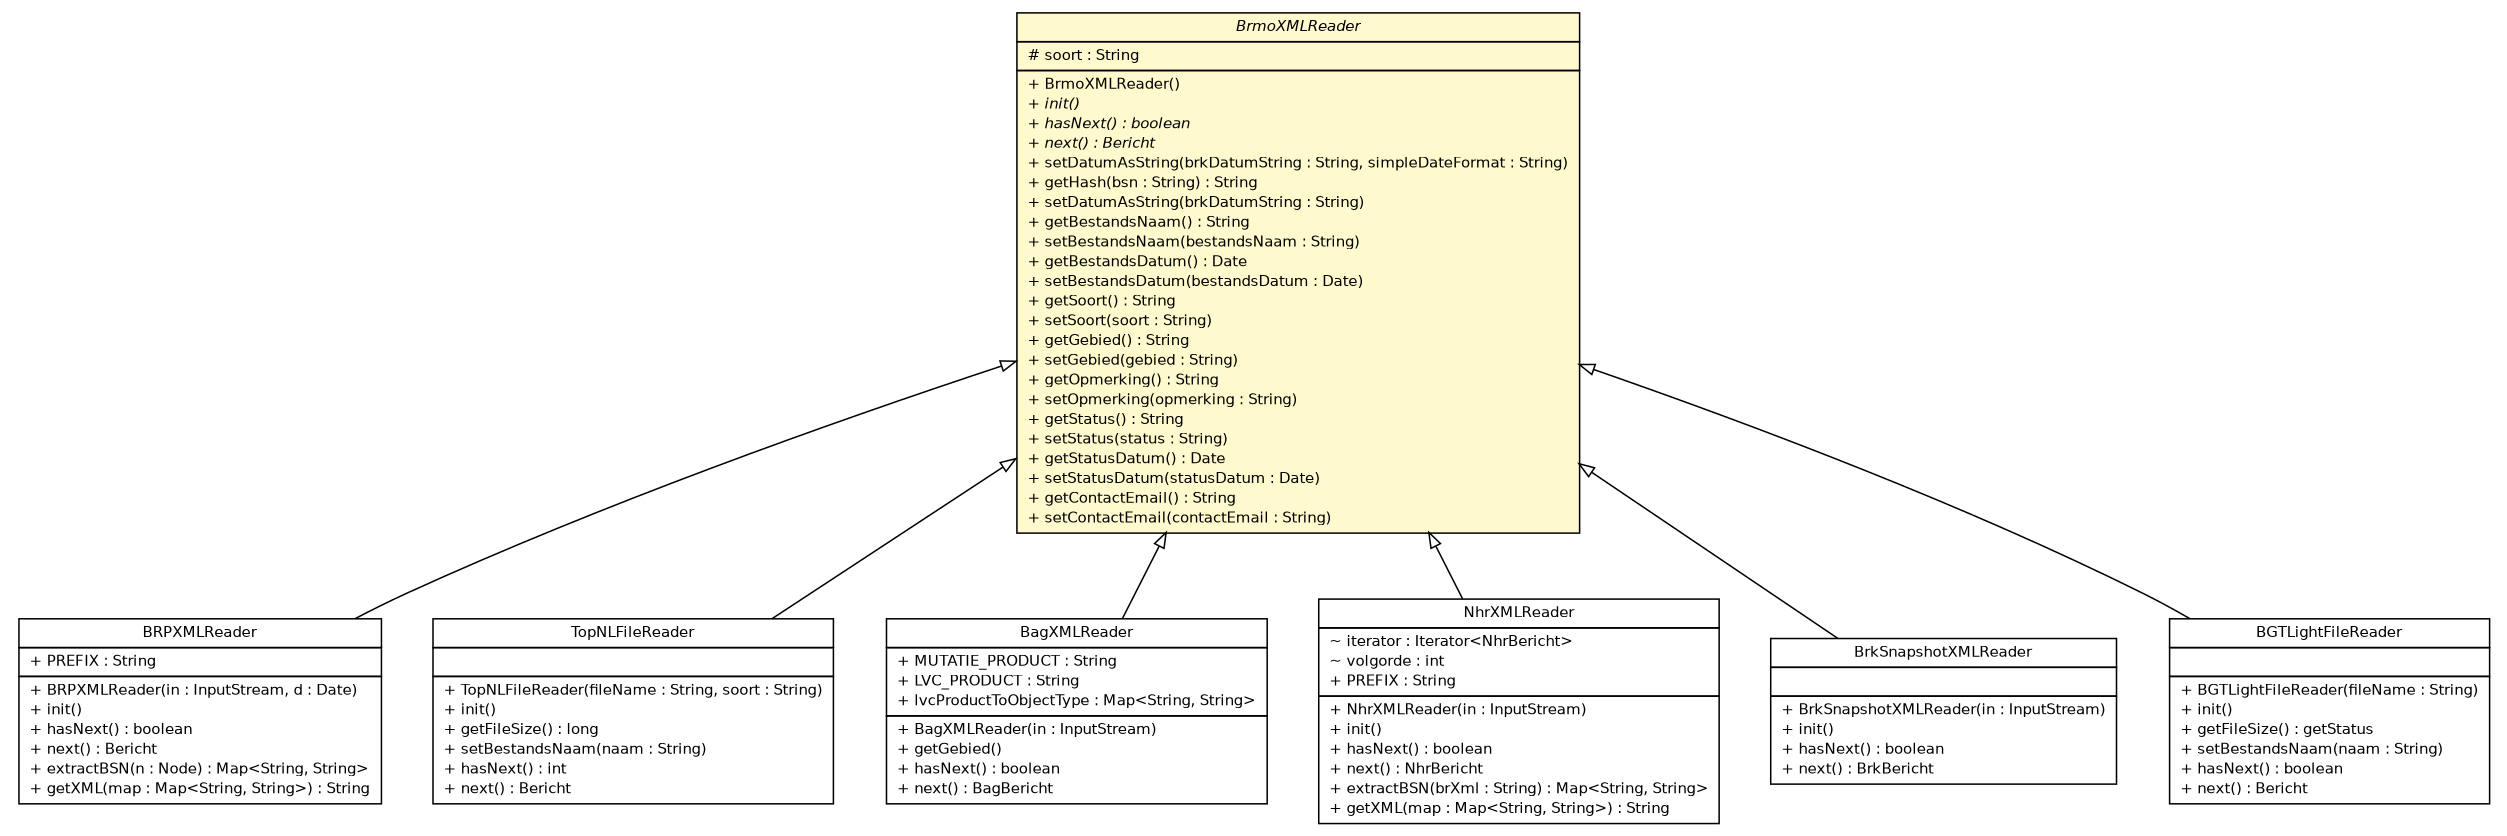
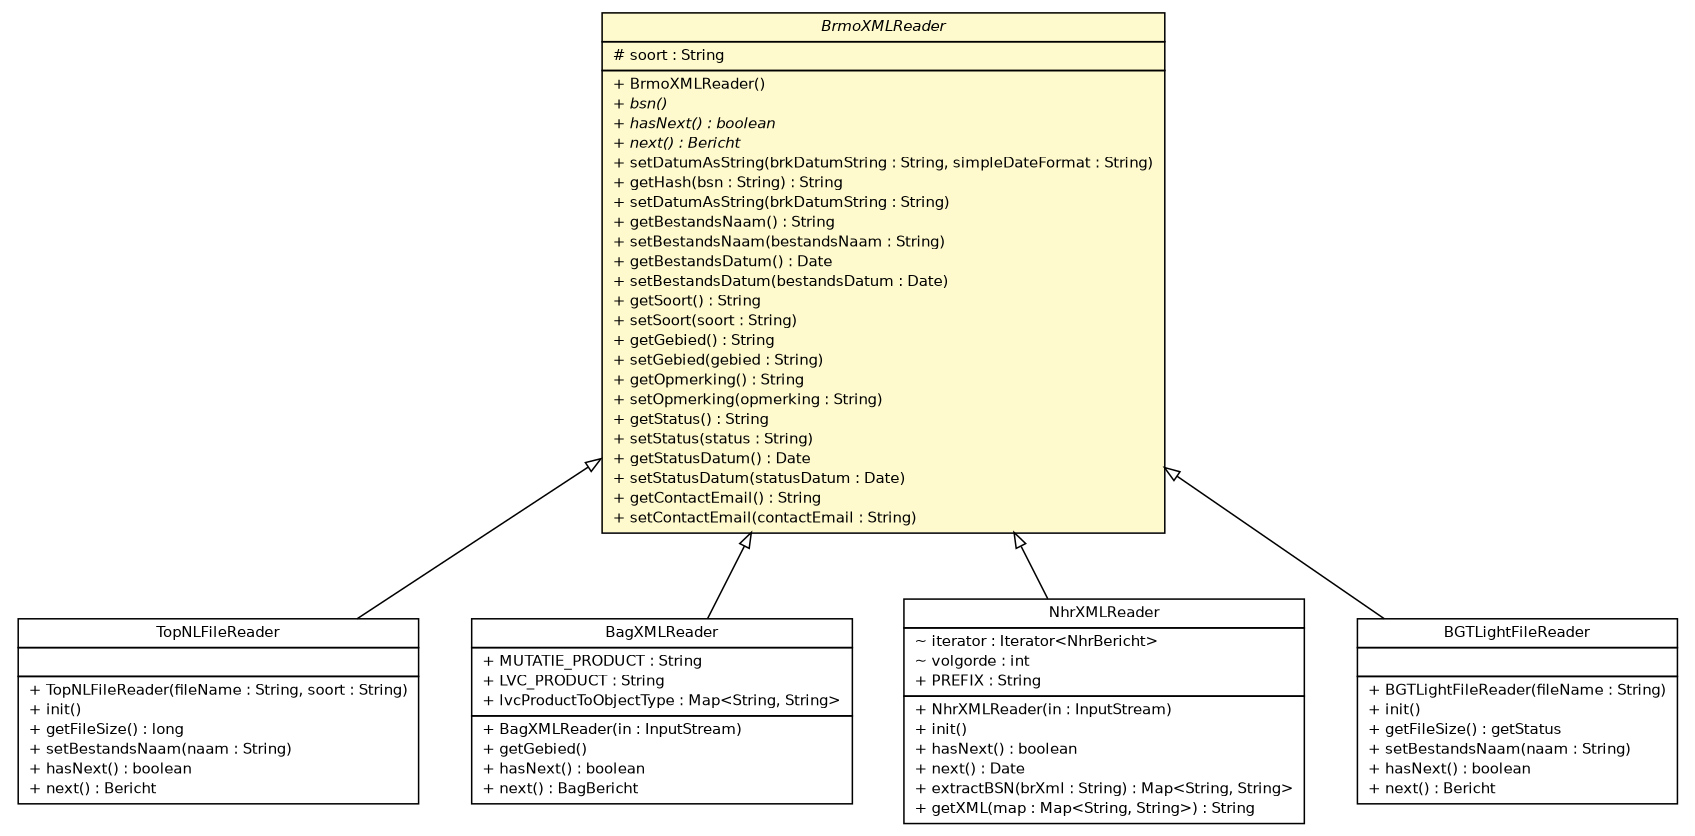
node "BrmoXMLReader": text "+ init()" -> "+ bsn()"
node "BRPXMLReader": removed
node "BrkSnapshotXMLReader": removed
node "TopNLFileReader": text "+ hasNext() : int" -> "+ hasNext() : boolean"
node "NhrXMLReader": text "+ next() : NhrBericht" -> "+ next() : Date"
